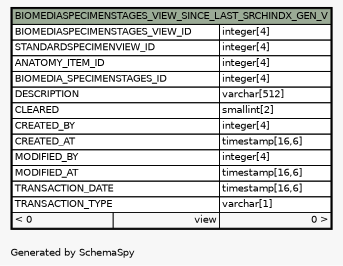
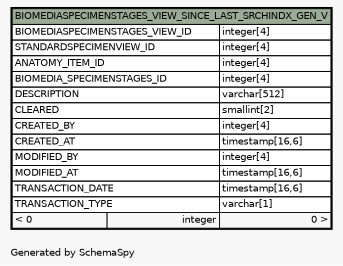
node "BIOMEDIASPECIMENSTAGES_VIEW_SINCE_LAST_SRCHINDX_GEN_V": text "view" -> "integer"
